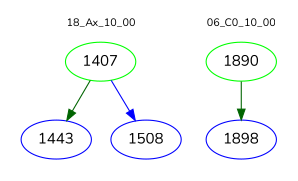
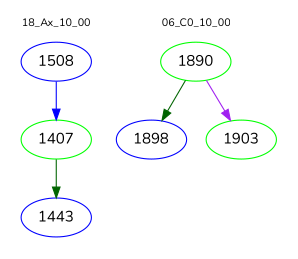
edge "1407" -> "1508": reversed
node "1903": added
